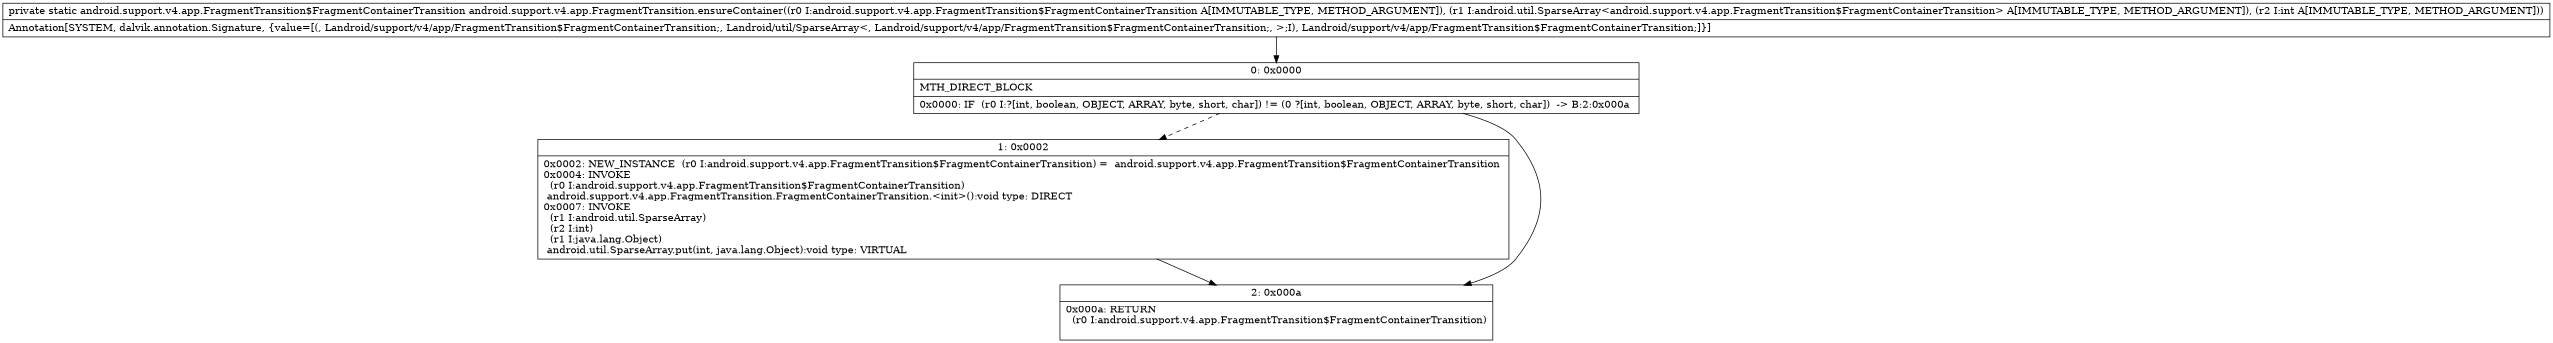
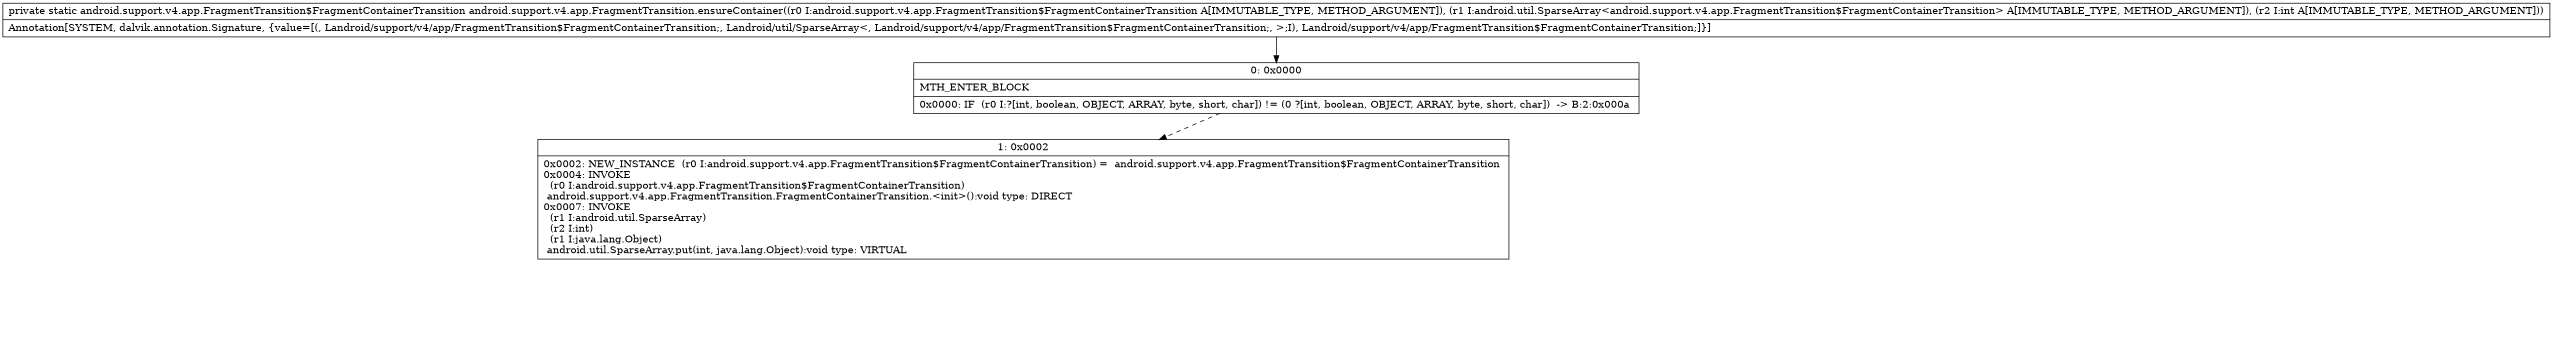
node "0: 0x0000": text "MTH_DIRECT_BLOCK" -> "MTH_ENTER_BLOCK"
node "2: 0x000a": removed
